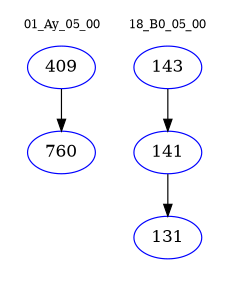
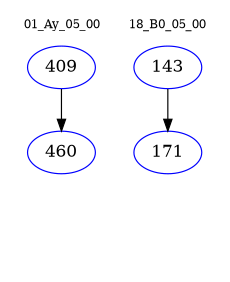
node "760": label "760" -> "460"
node "141": label "141" -> "171"
node "131": removed
